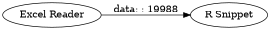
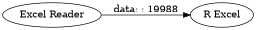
node "R Snippet": label "R Snippet" -> "R Excel"
